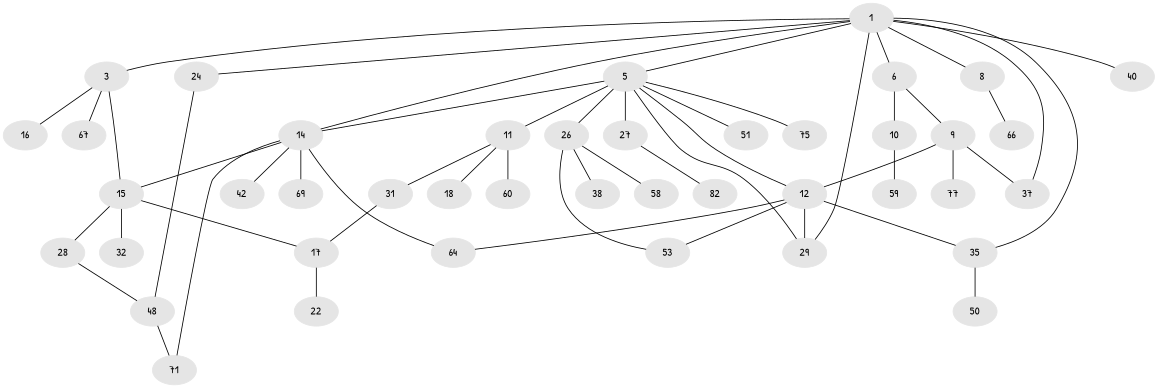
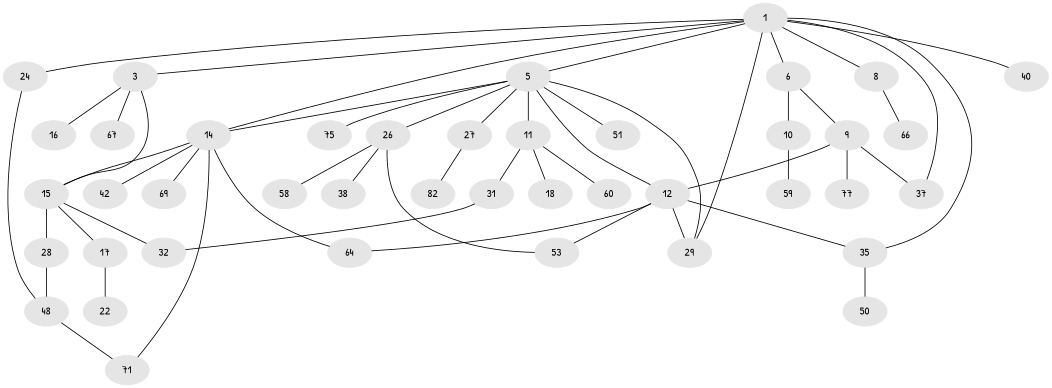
edge "31" -- "17": now "31" -- "32"
